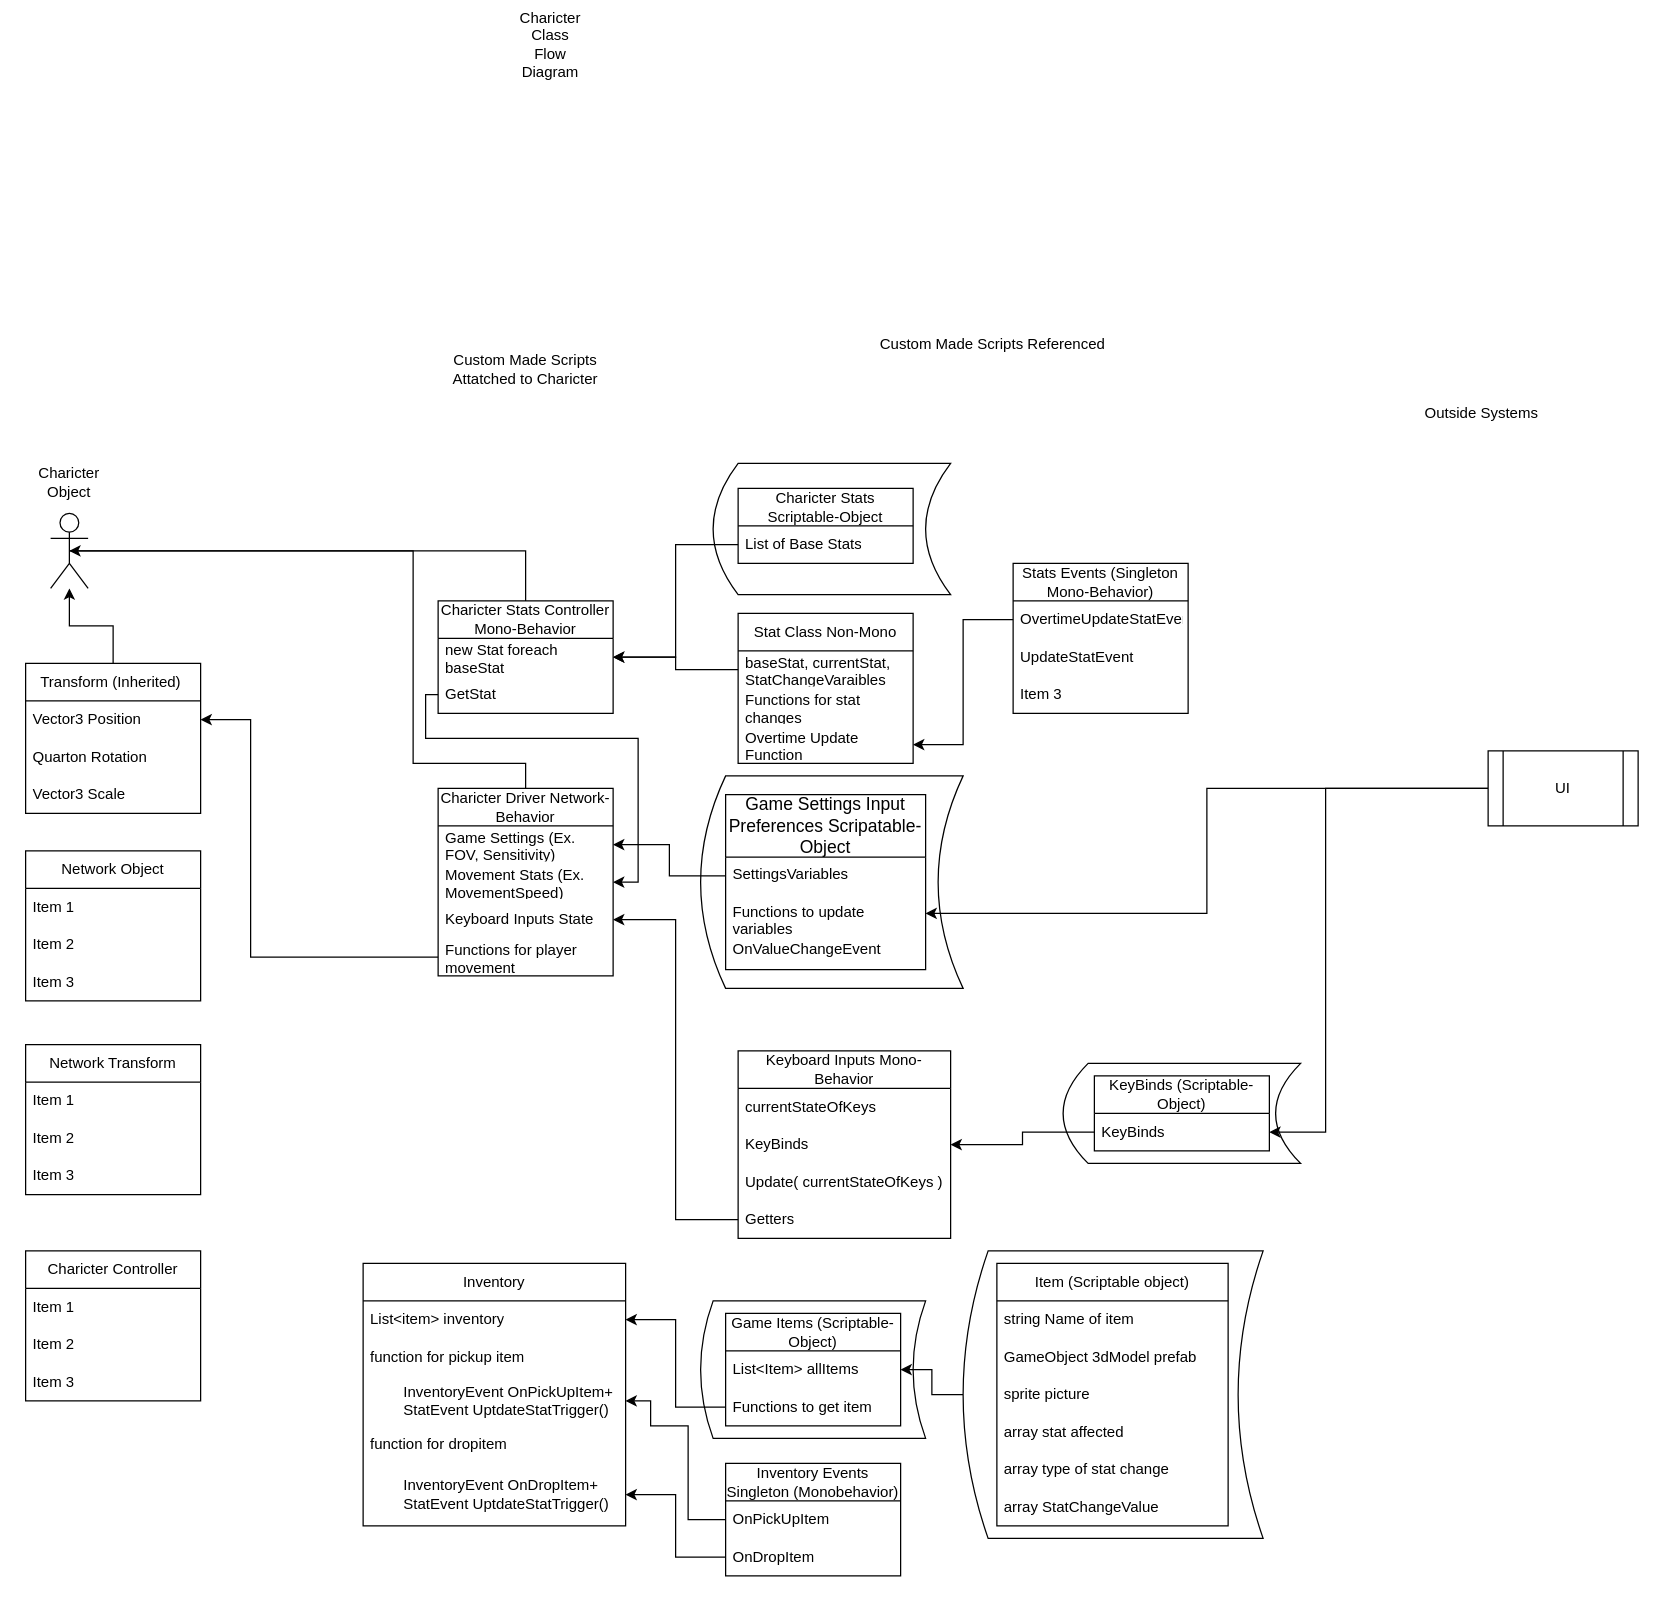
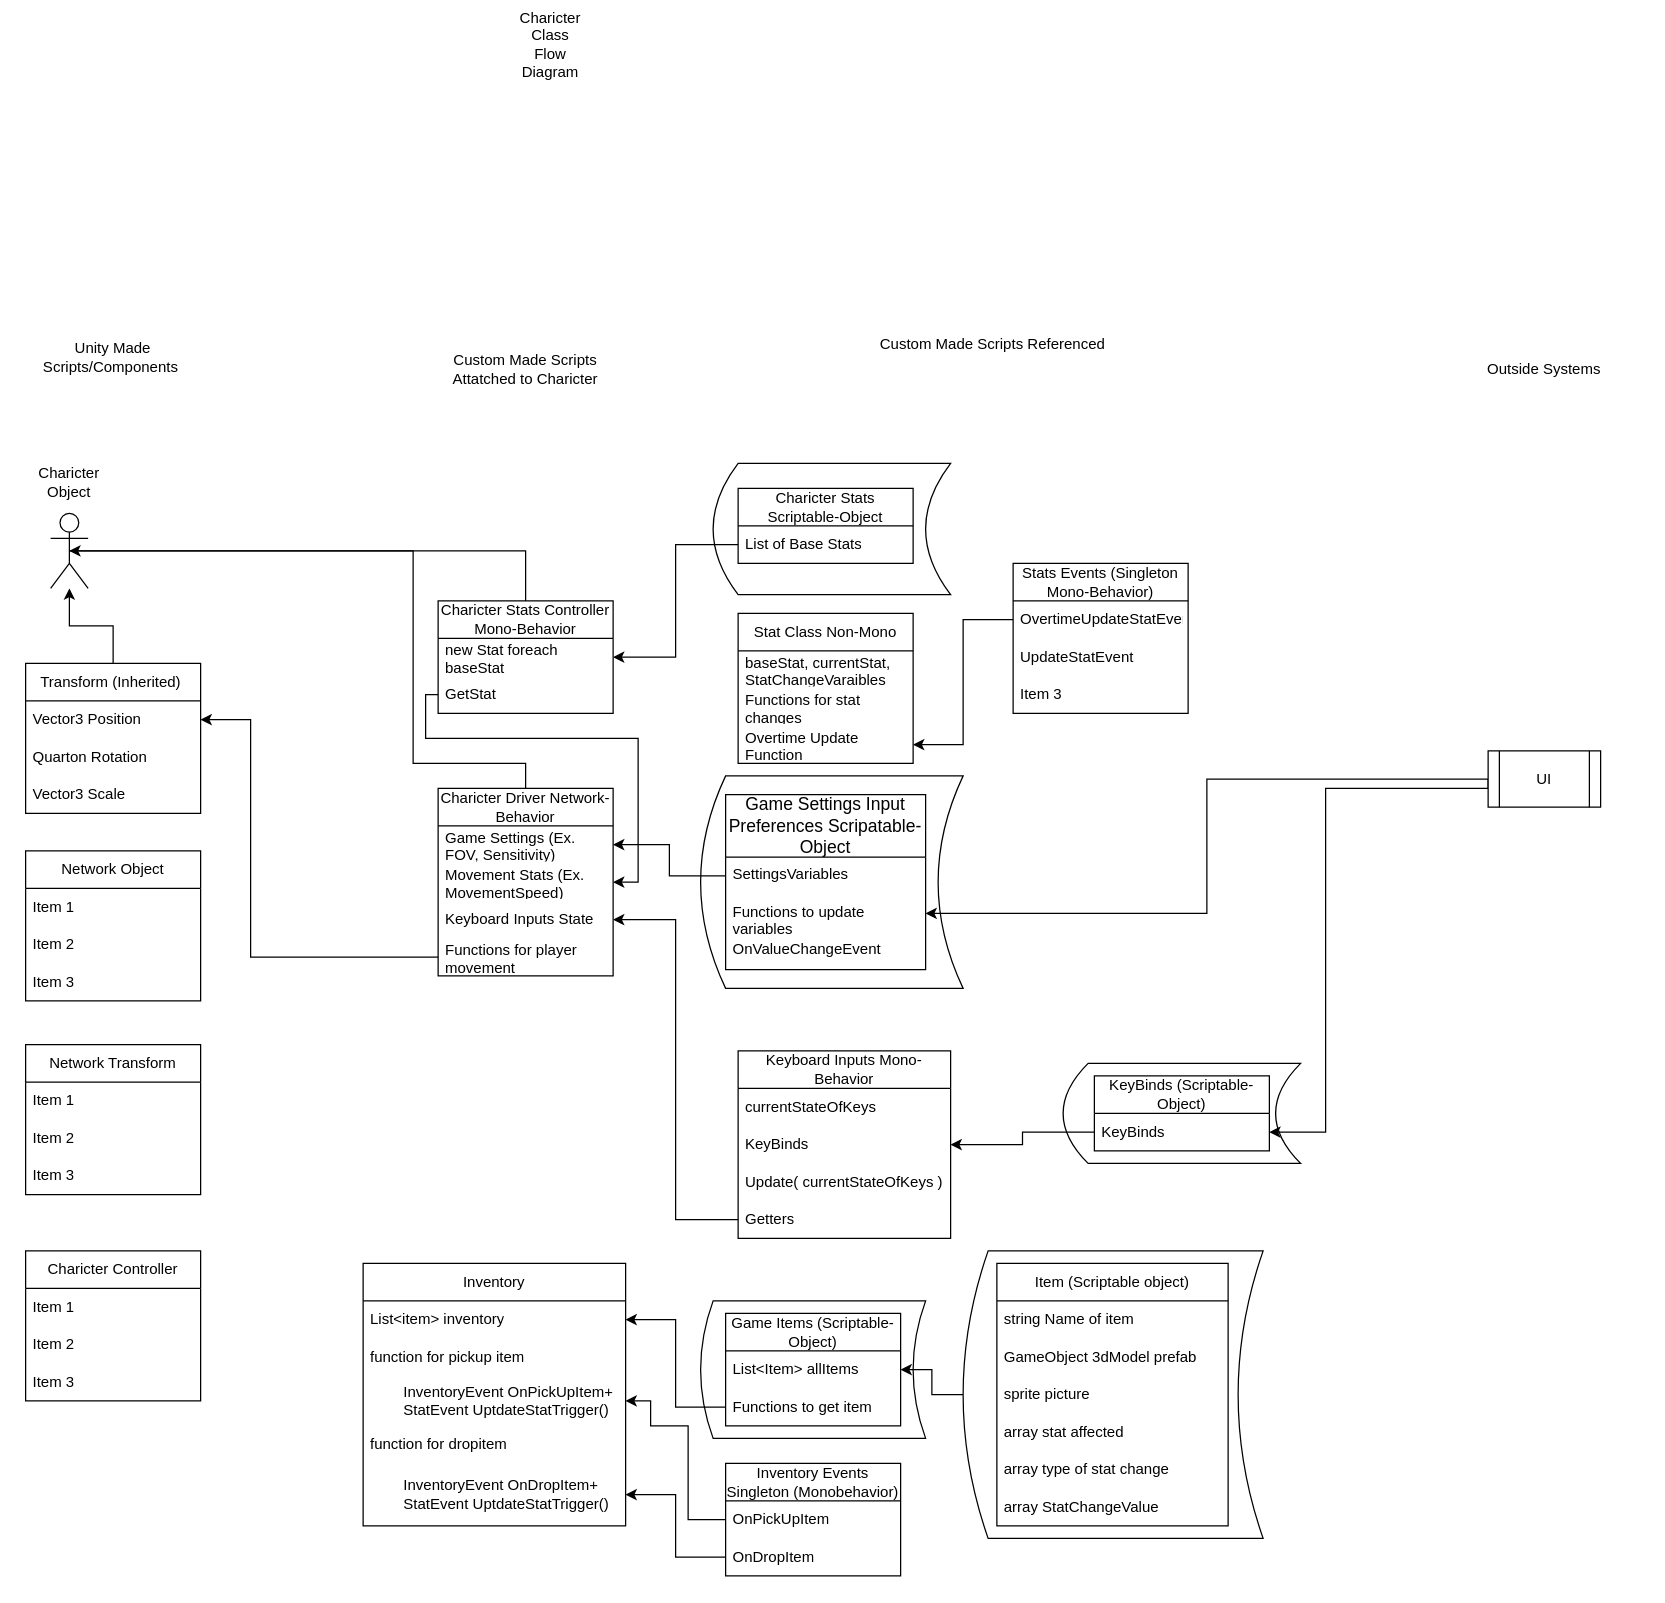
node "Unity Made Scripts/Components": added
node "Outside Systems": moved (1482, 413) -> (1544, 369)
edge "baseStat, currentStat, StatChangeVaraibles" -> "new Stat foreach baseStat": removed
node "UI": size 150x75 -> 113x56
